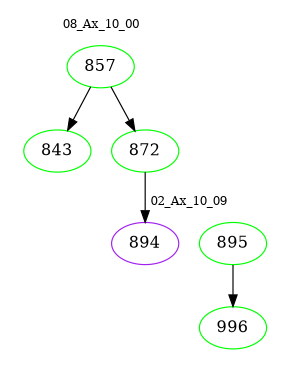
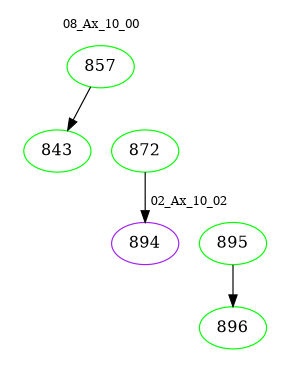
edge "857" -> "872": removed
cluster "02_Ax_10_09": label "02_Ax_10_09" -> "02_Ax_10_02"
node "996": label "996" -> "896"
